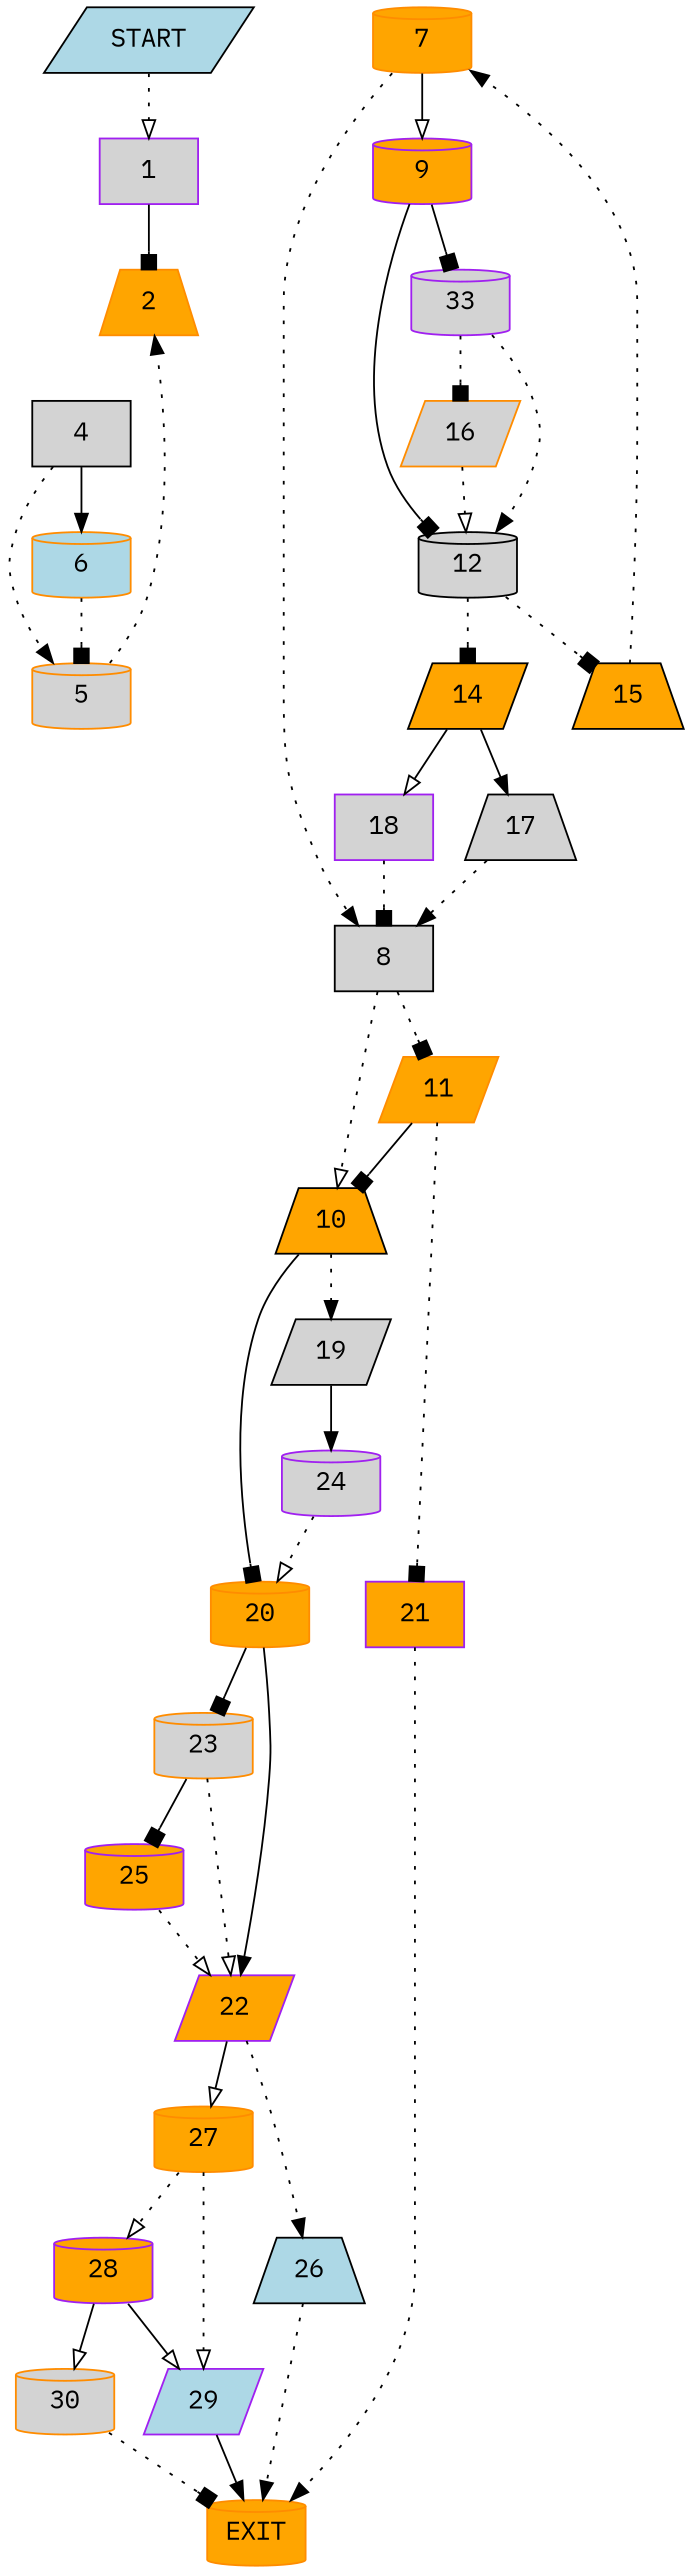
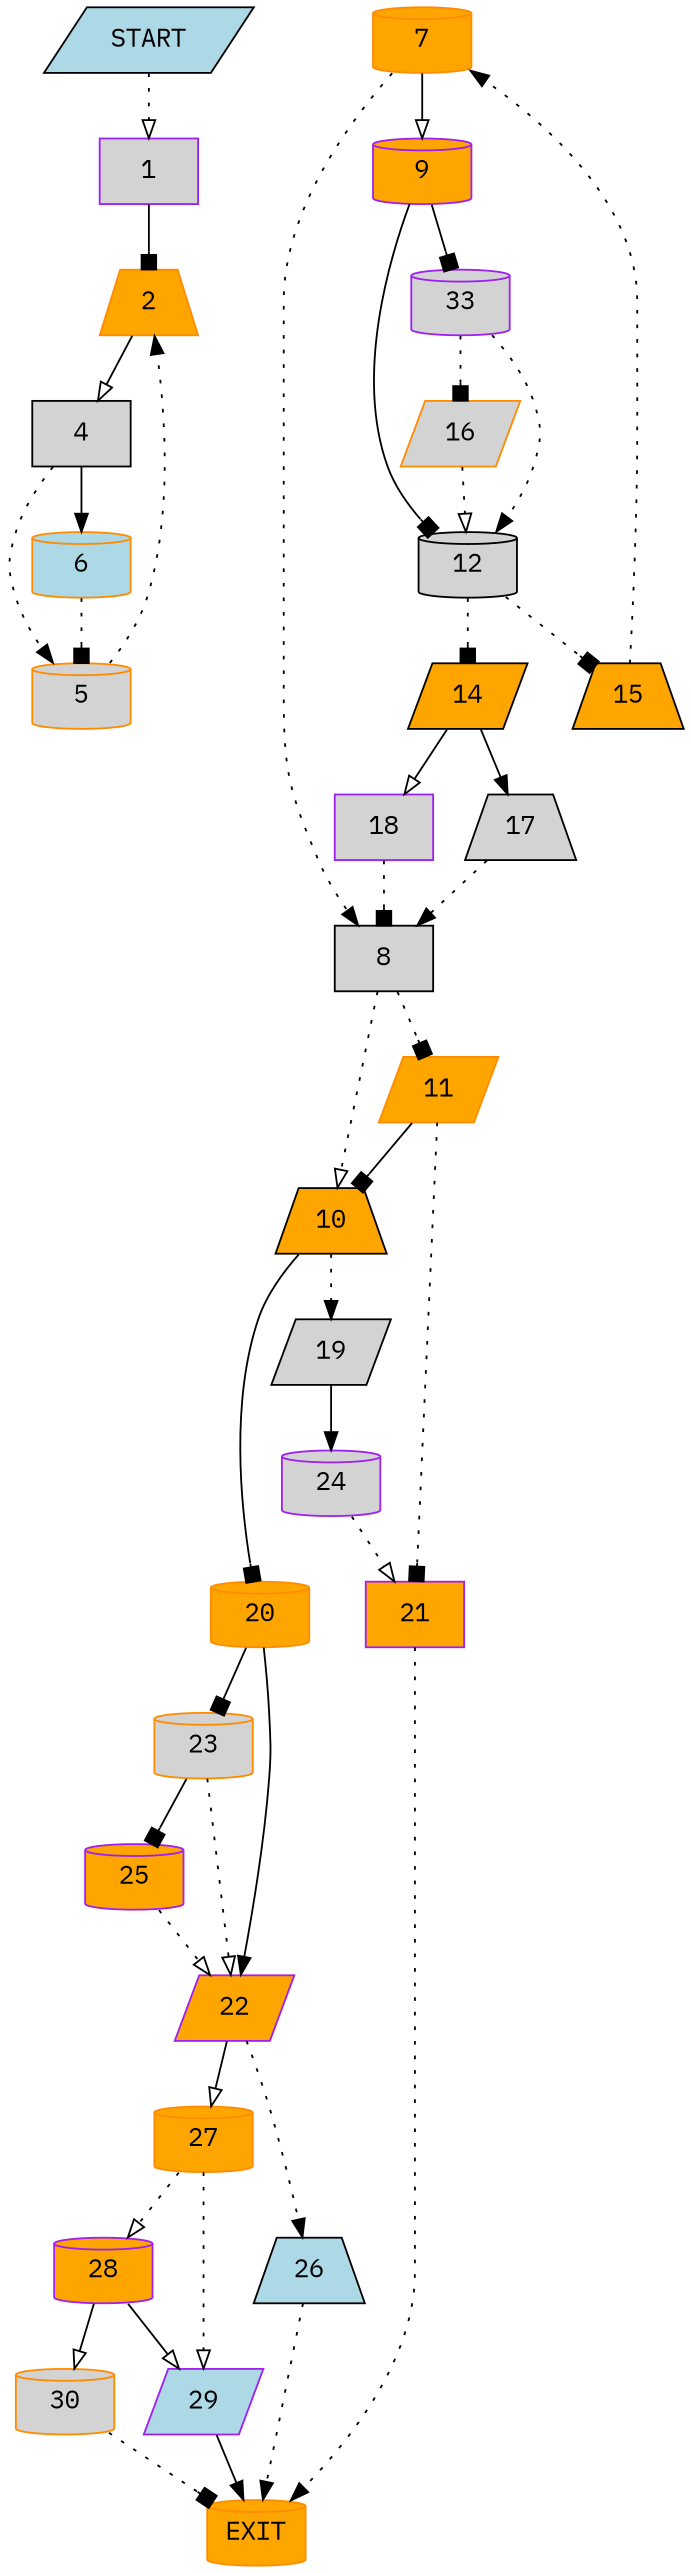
edge "2" -> "4": added
edge "24" -> "20": now "24" -> "21"
